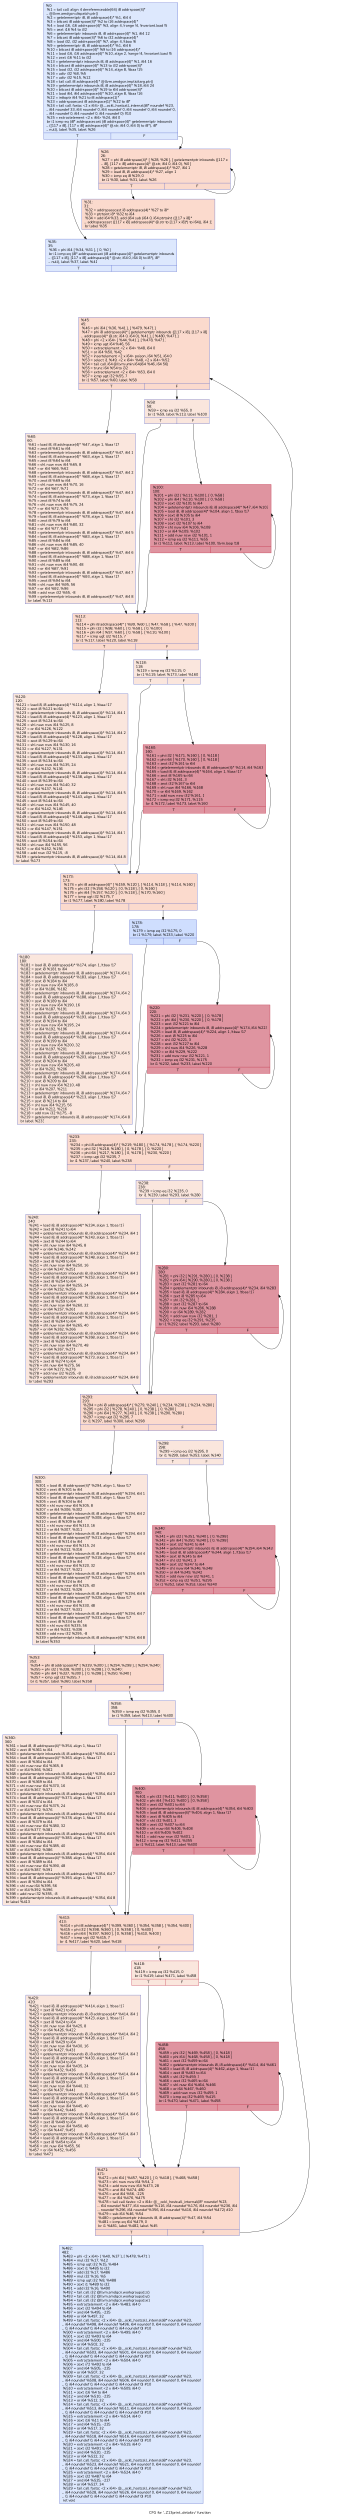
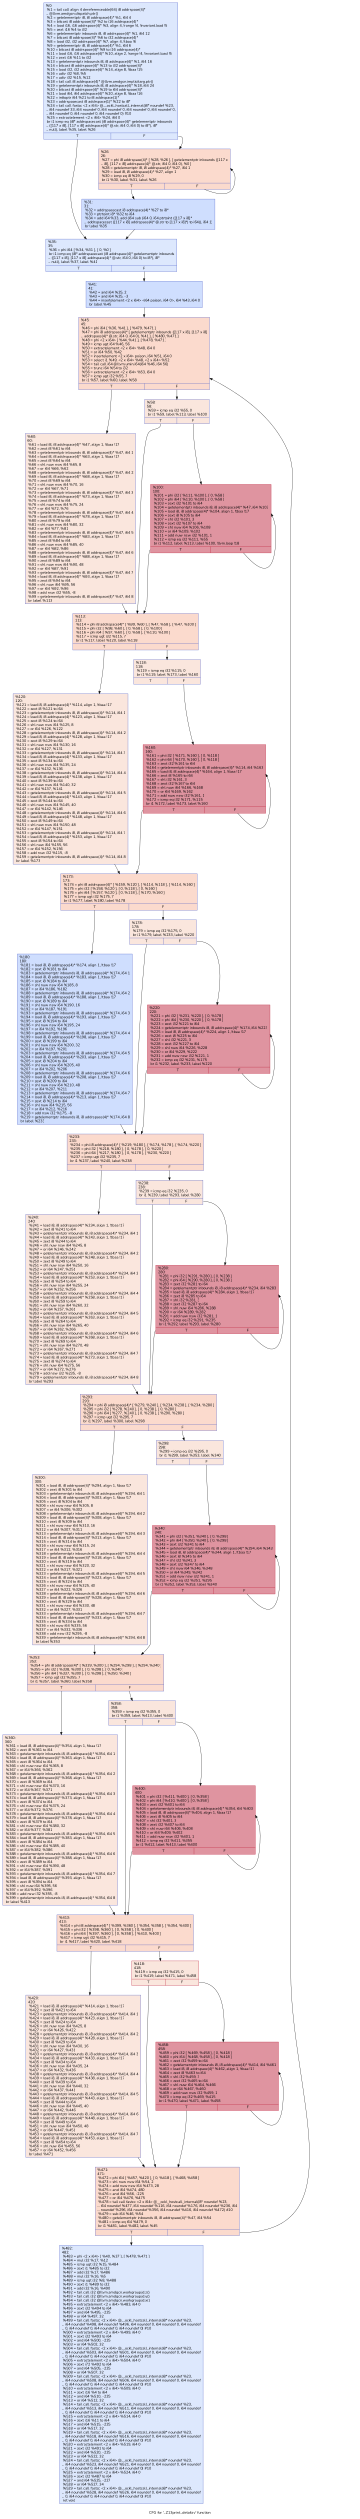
node "%31:": fillcolor #f7ac8e70 -> #93b5fe70
edge "%31:" -> "%35:": added
node "%41:": added
edge "%118:" -> "%173:": removed
node "%178:": fillcolor #93b5fe70 -> #f3c7b170
node "%180:": fillcolor #f3c7b170 -> #93b5fe70
edge "%293:" -> "%298:": added
